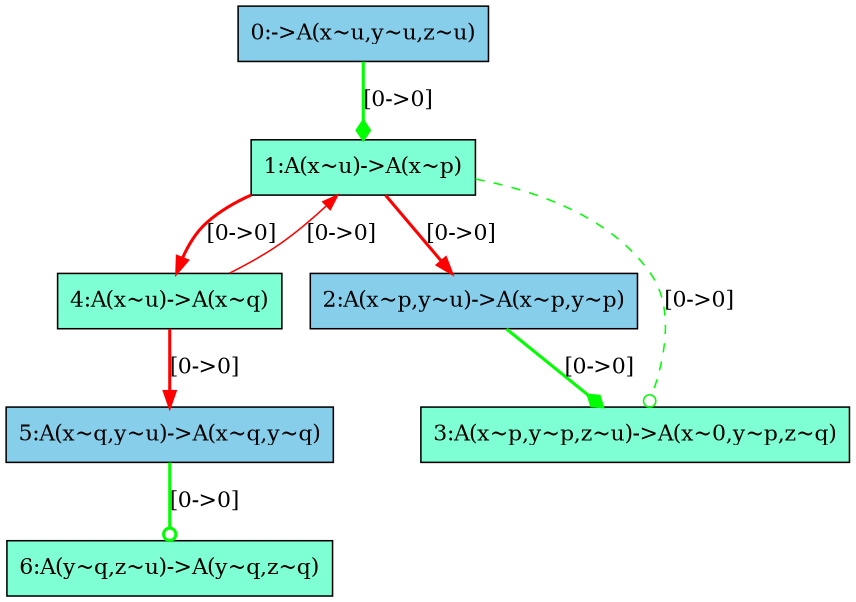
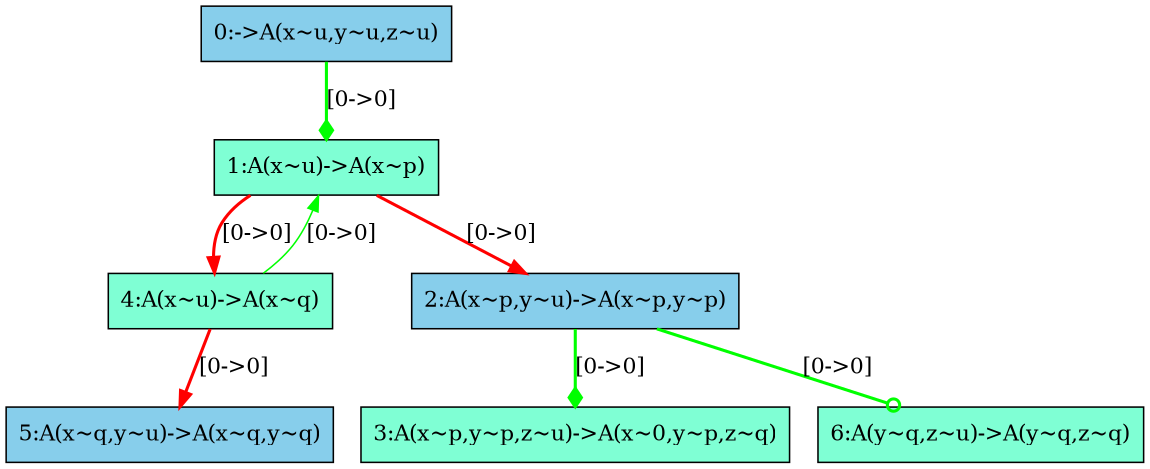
edge "4:A(x~u)->A(x~q)" -> "1:A(x~u)->A(x~p)": color red -> green
edge "1:A(x~u)->A(x~p)" -> "3:A(x~p,y~p,z~u)->A(x~0,y~p,z~q)": removed, label "[0->0]"
edge "5:A(x~q,y~u)->A(x~q,y~q)" -> "6:A(y~q,z~u)->A(y~q,z~q)": now "2:A(x~p,y~u)->A(x~p,y~p)" -> "6:A(y~q,z~u)->A(y~q,z~q)"
